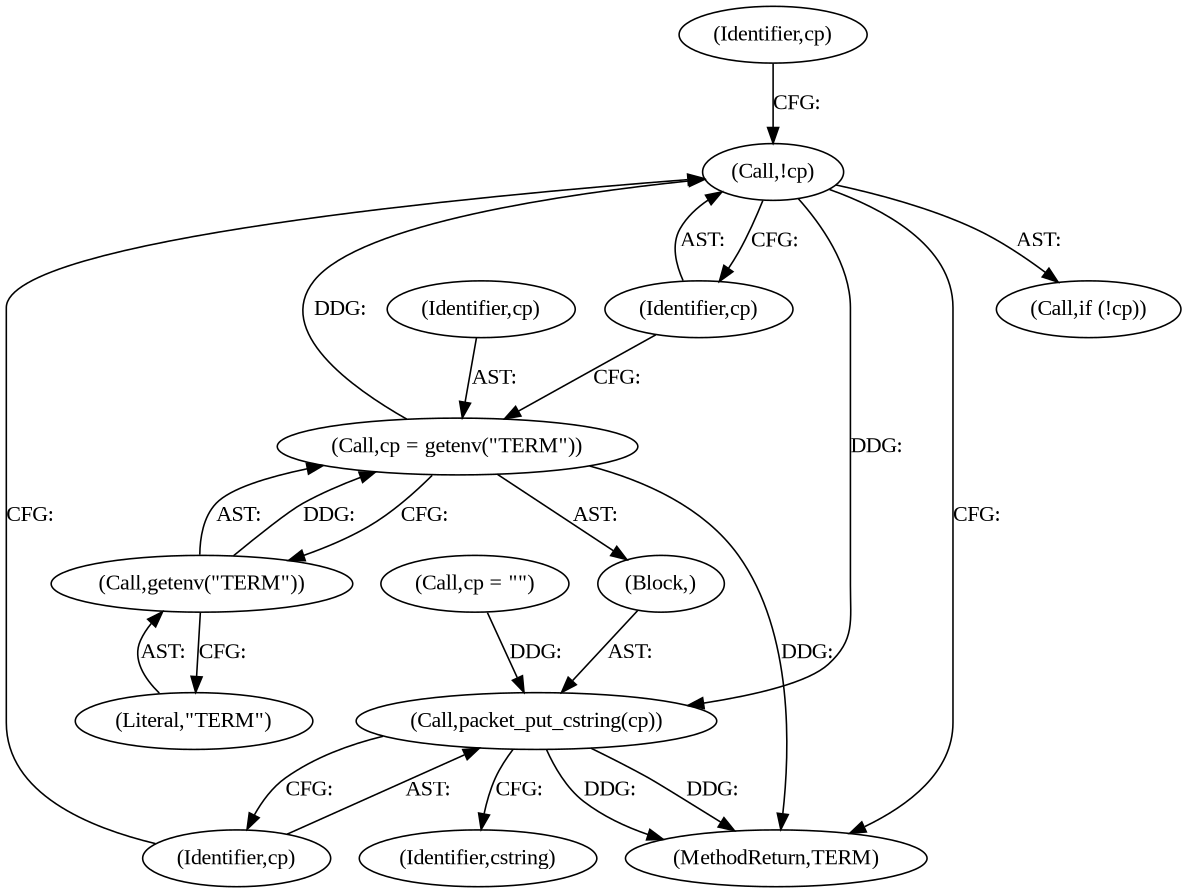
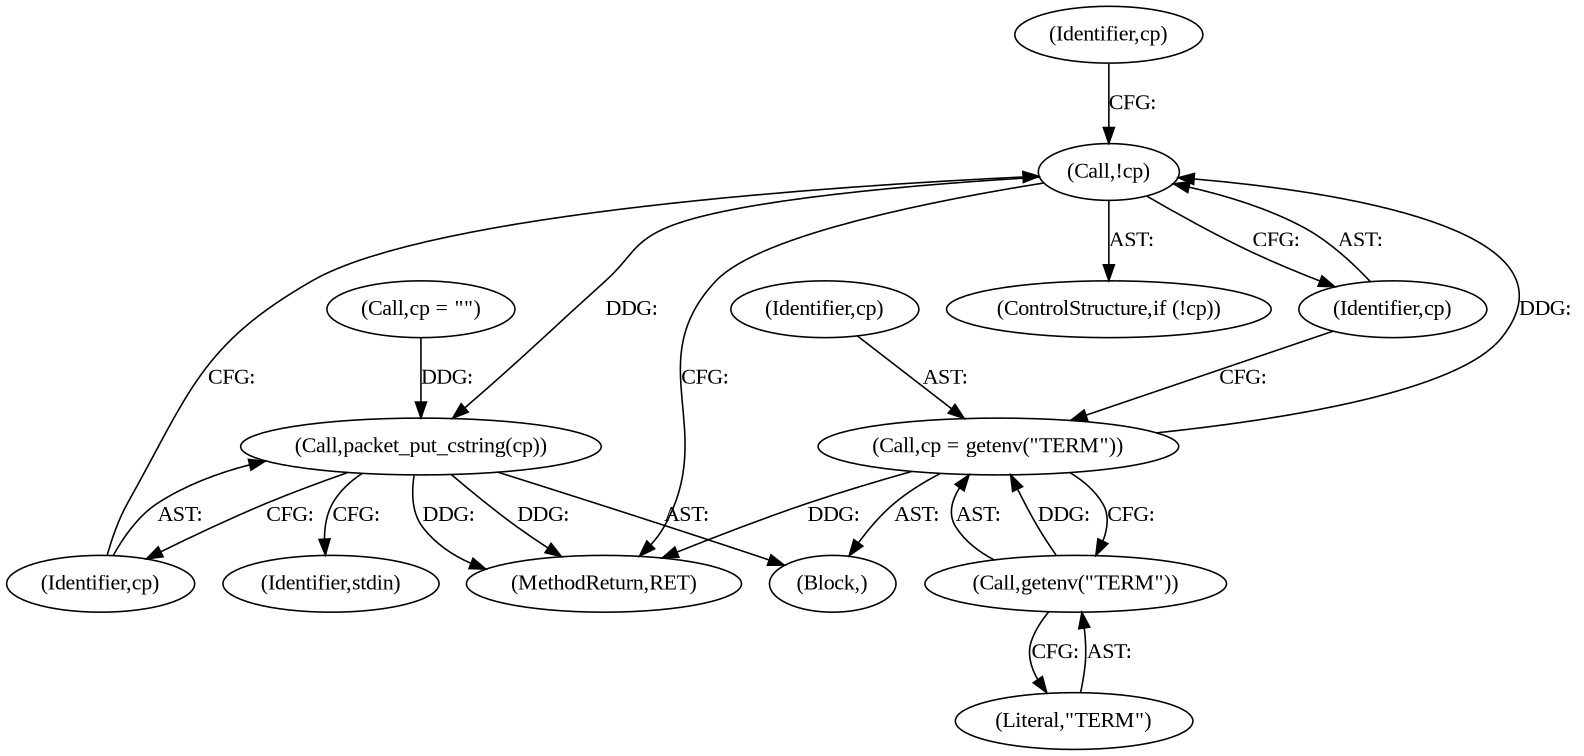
node "(Call,if (!cp))": label "(Call,if (!cp))" -> "(ControlStructure,if (!cp))"
edge "(Block,)" -> "(Call,packet_put_cstring(cp))": reversed
node "(Identifier,cstring)": label "(Identifier,cstring)" -> "(Identifier,stdin)"
node "(MethodReturn,TERM)": label "(MethodReturn,TERM)" -> "(MethodReturn,RET)"
